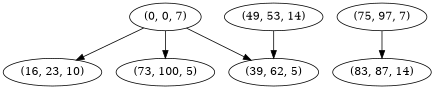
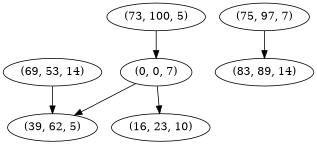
node "(49, 53, 14)": label "(49, 53, 14)" -> "(69, 53, 14)"
edge "(0, 0, 7)" -> "(73, 100, 5)": reversed
node "(83, 87, 14)": label "(83, 87, 14)" -> "(83, 89, 14)"
